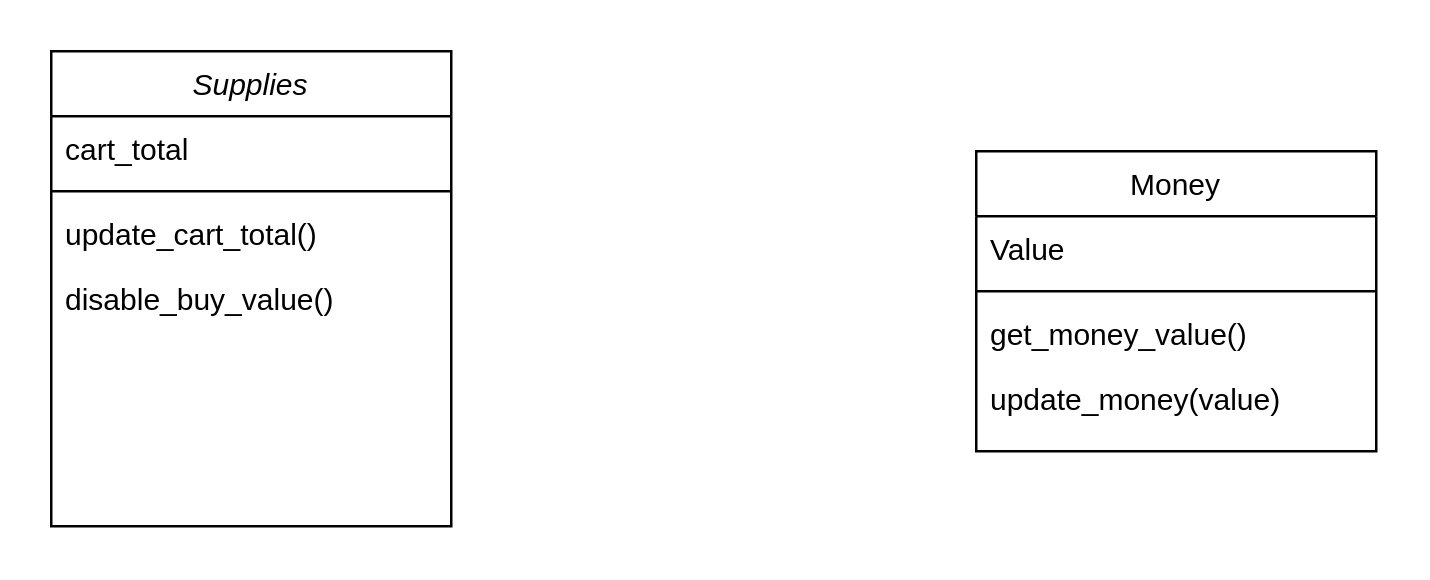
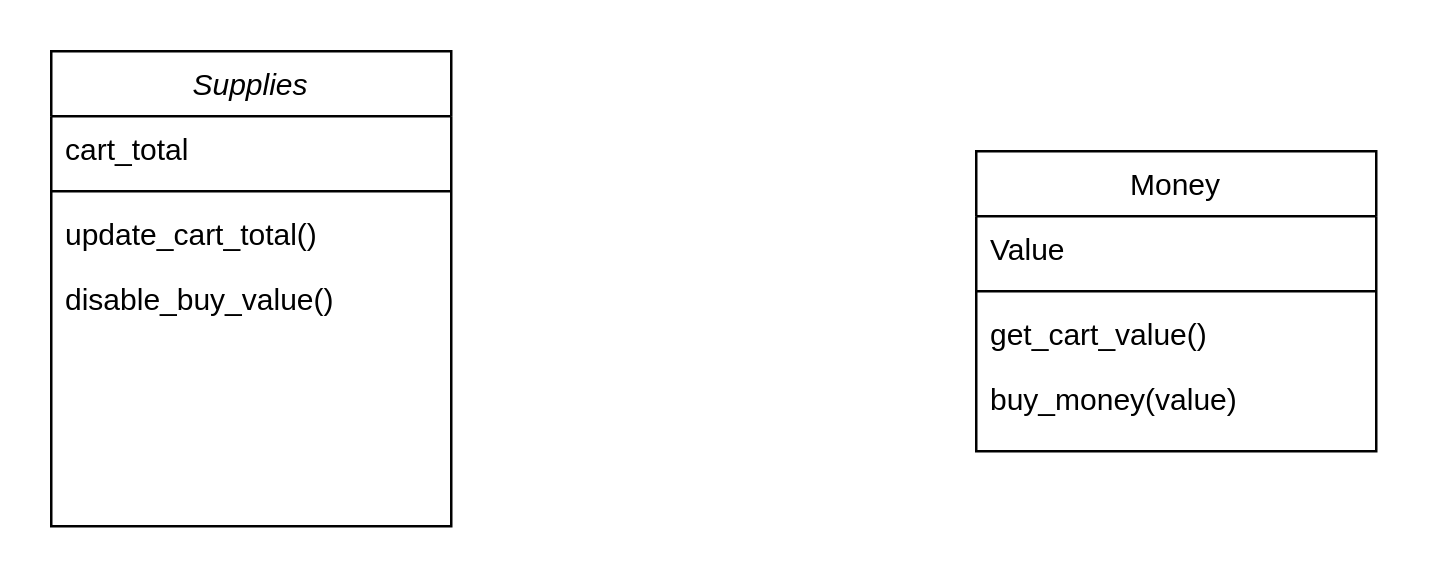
node "get_money_value()": label "get_money_value()" -> "get_cart_value()"
node "update_money(value)": label "update_money(value)" -> "buy_money(value)"
